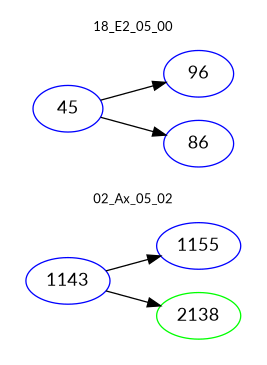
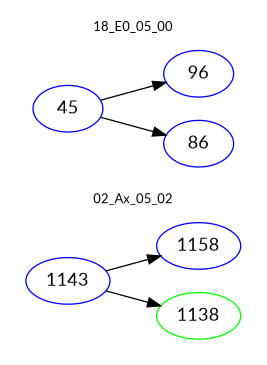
cluster "18_E2_05_00": label "18_E2_05_00" -> "18_E0_05_00"
node "1155": label "1155" -> "1158"
node "2138": label "2138" -> "1138"
